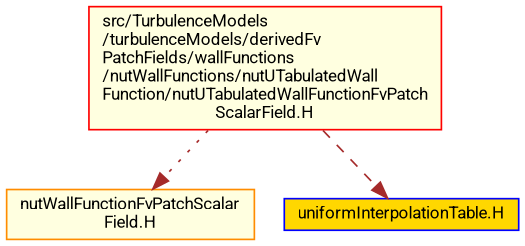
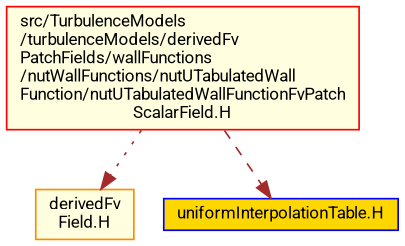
node "nutWallFunctionFvPatchScalar Field.H": label "nutWallFunctionFvPatchScalar Field.H" -> "derivedFv Field.H"
